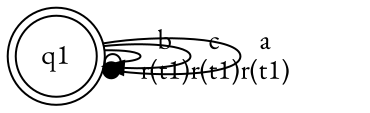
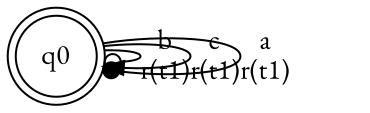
node "q1": label "q1" -> "q0"
